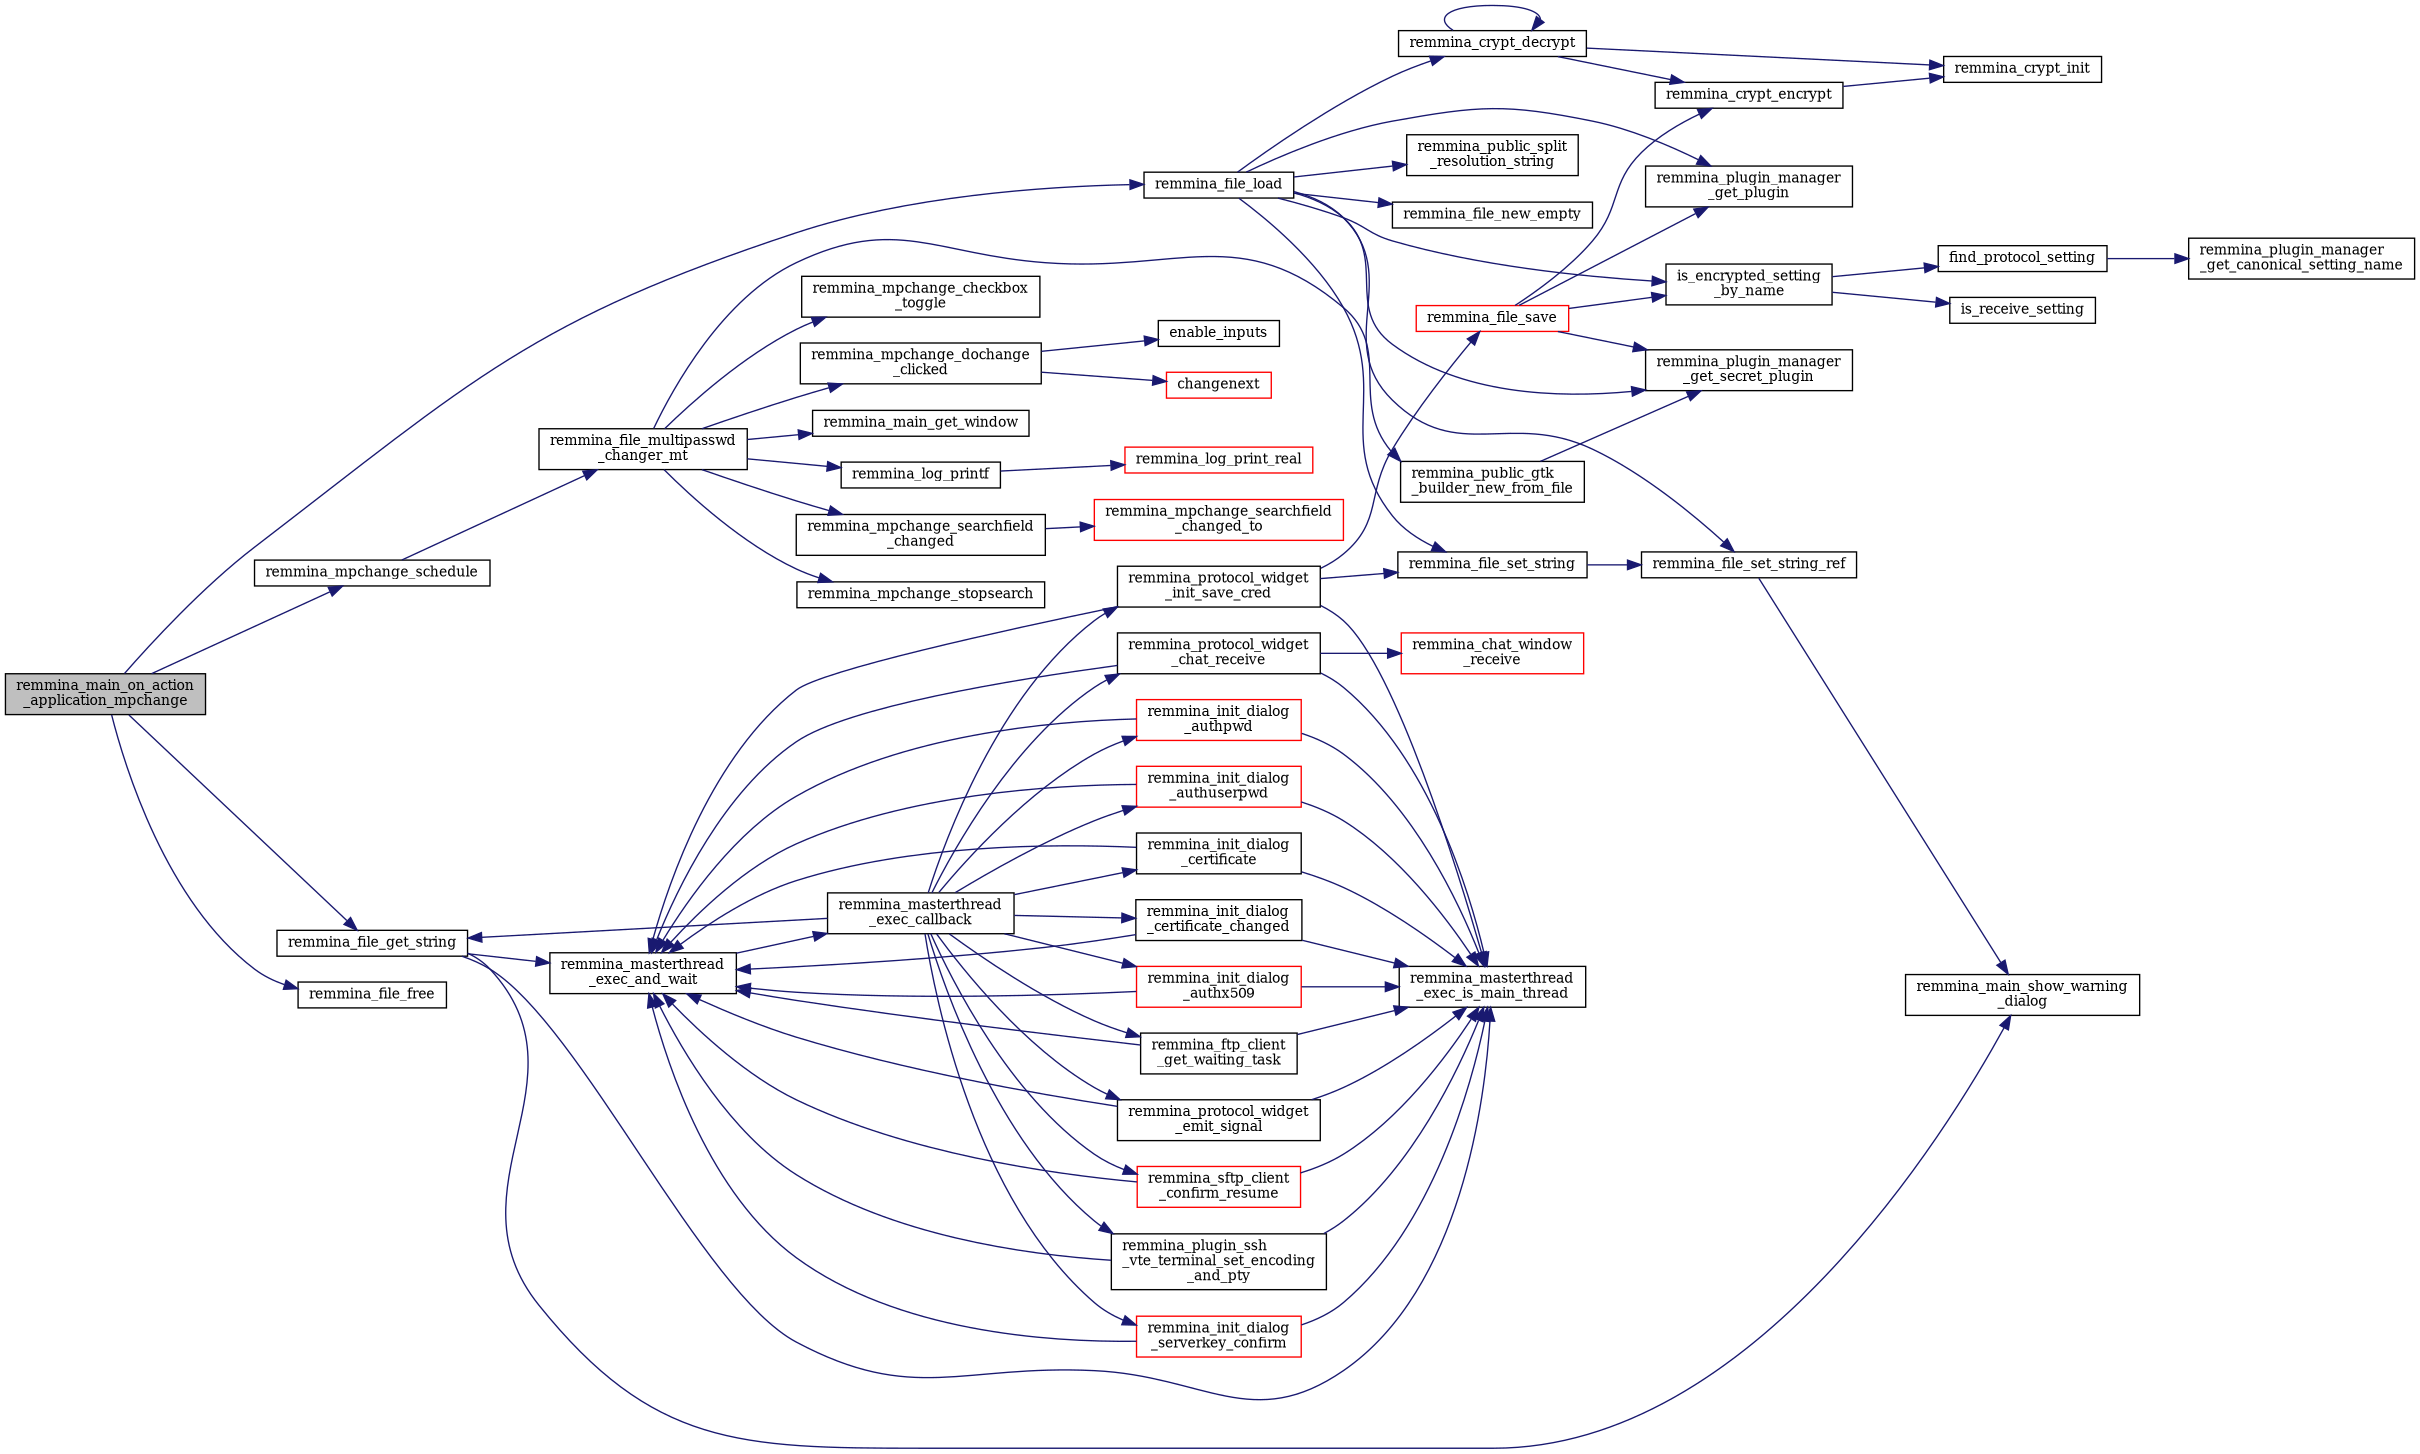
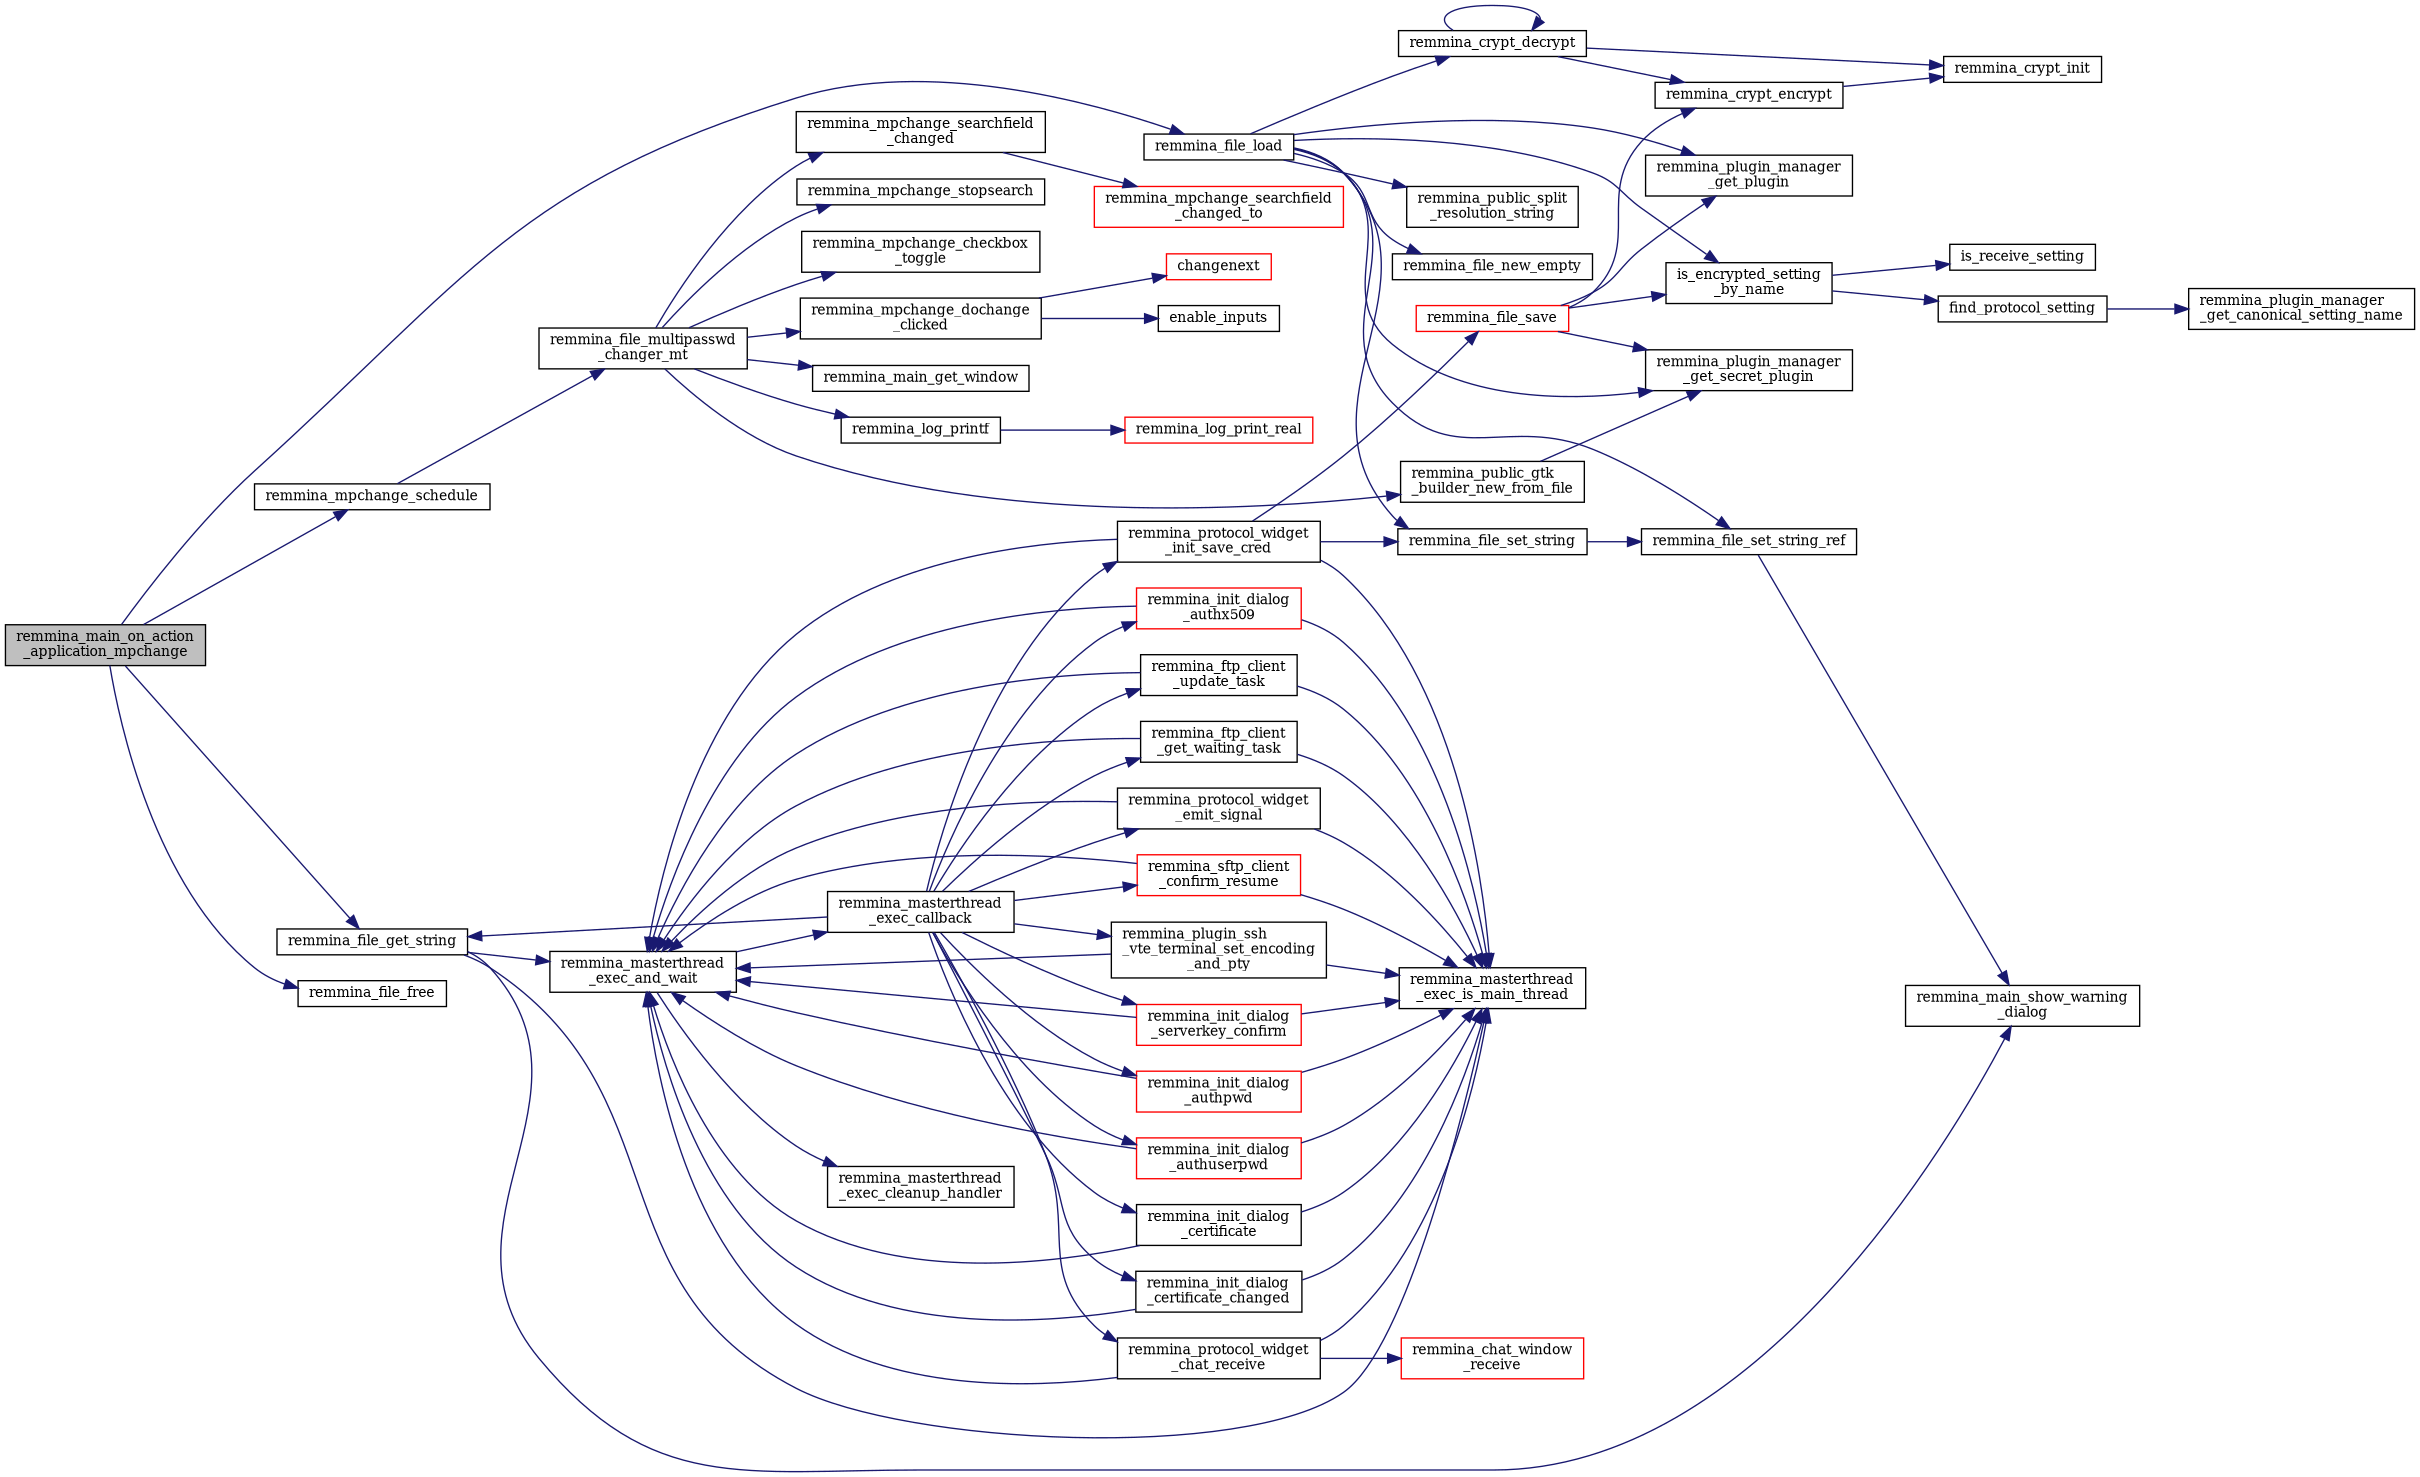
node "remmina_ftp_client _update_task": added
node "remmina_masterthread _exec_cleanup_handler": added
